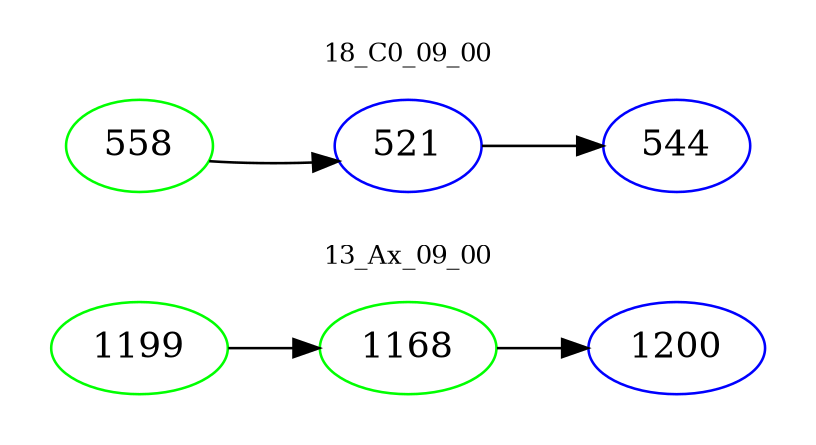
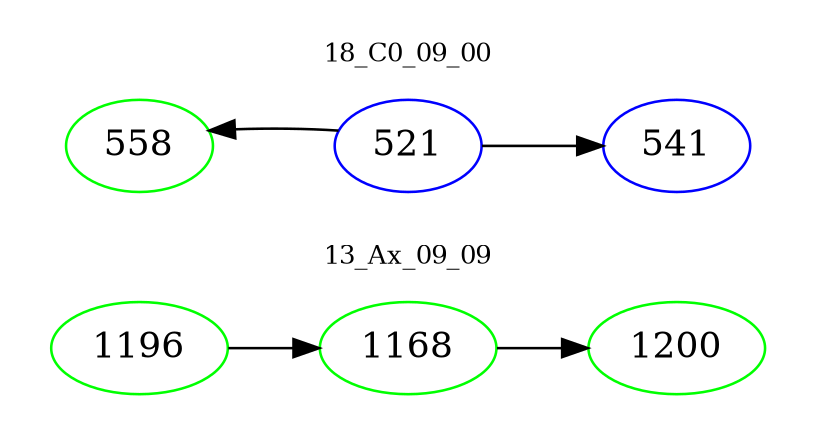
node "544": label "544" -> "541"
edge "558" -> "521": reversed
cluster "13_Ax_09_00": label "13_Ax_09_00" -> "13_Ax_09_09"
node "1199": label "1199" -> "1196"
node "1200": color blue -> green
